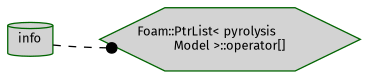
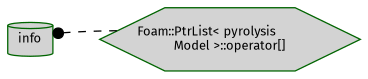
edge "info" -> "Foam::PtrList< pyrolysis Model >::operator[]": reversed
